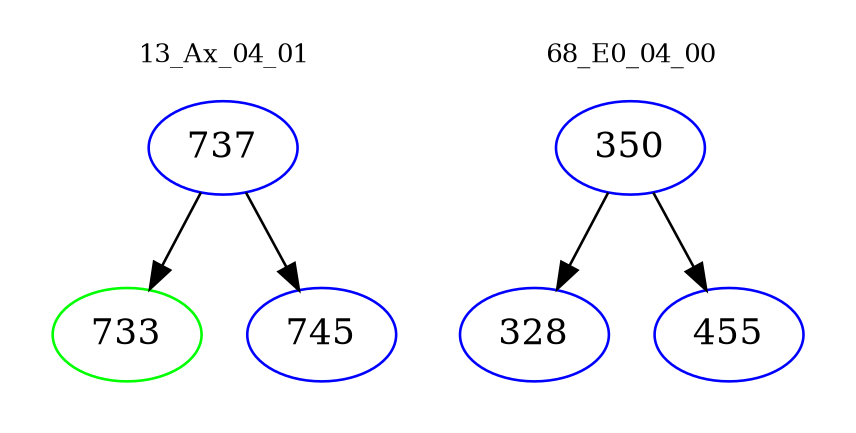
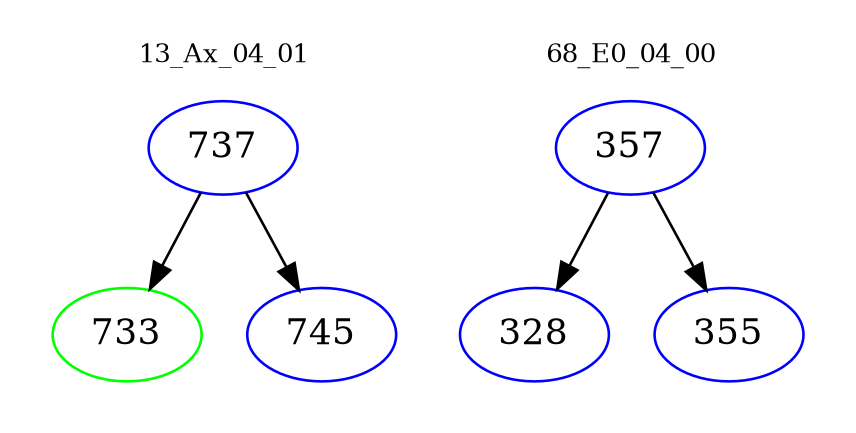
node "350": label "350" -> "357"
node "455": label "455" -> "355"
